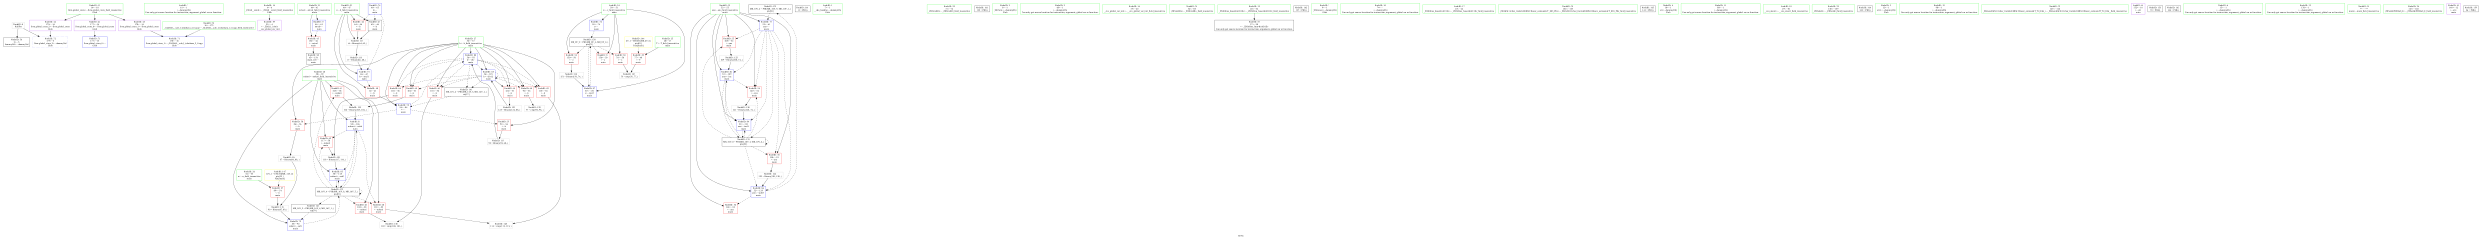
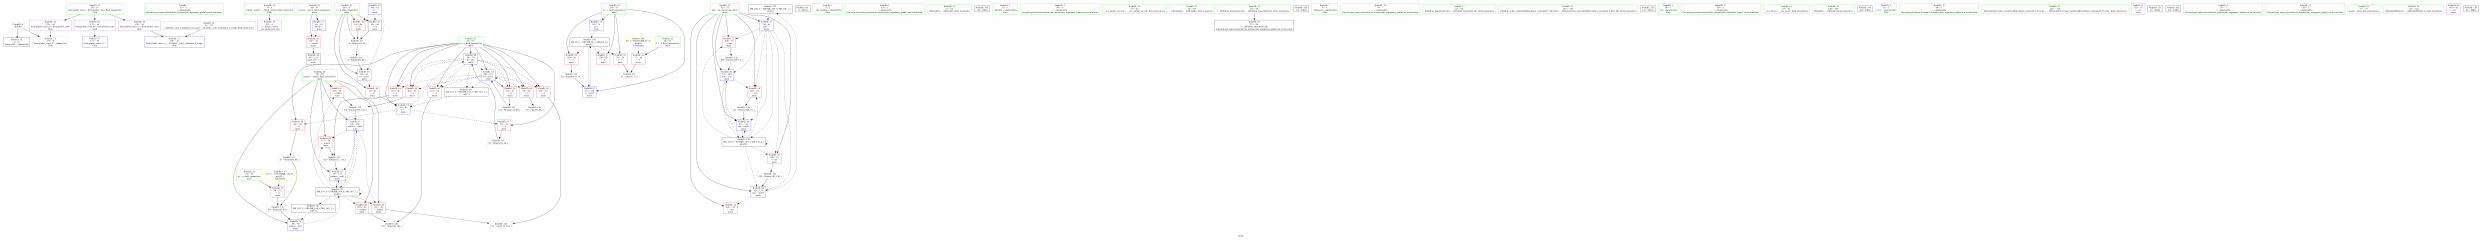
node "NodeID: 8": added
